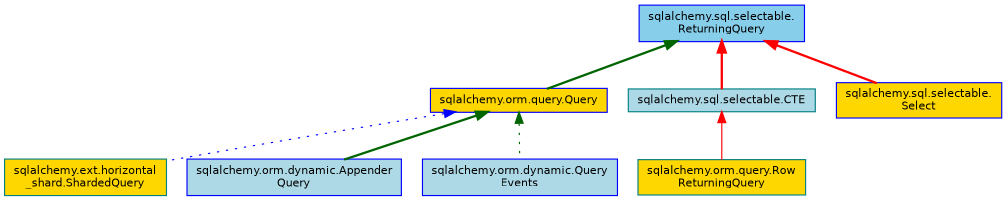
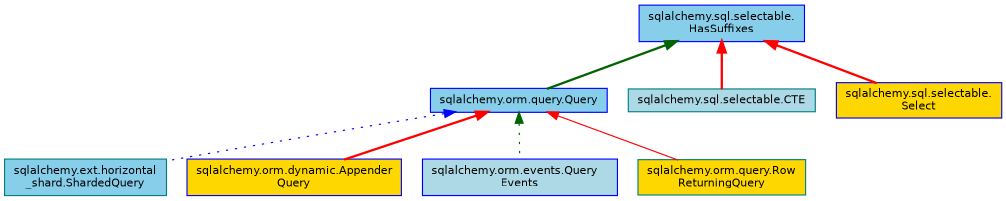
node "sqlalchemy.sql.selectable. ReturningQuery": label "sqlalchemy.sql.selectable. ReturningQuery" -> "sqlalchemy.sql.selectable. HasSuffixes"
node "sqlalchemy.orm.query.Query": fillcolor gold -> skyblue
edge "sqlalchemy.orm.dynamic.Appender Query" -> "sqlalchemy.orm.query.Query": color darkgreen -> red
edge "sqlalchemy.orm.query.Row ReturningQuery" -> "sqlalchemy.sql.selectable.CTE": now "sqlalchemy.orm.query.Row ReturningQuery" -> "sqlalchemy.orm.query.Query"
node "sqlalchemy.ext.horizontal _shard.ShardedQuery": fillcolor gold -> skyblue
node "sqlalchemy.orm.dynamic.Appender Query": fillcolor lightblue -> gold
node "sqlalchemy.orm.dynamic.Query Events": label "sqlalchemy.orm.dynamic.Query Events" -> "sqlalchemy.orm.events.Query Events"
